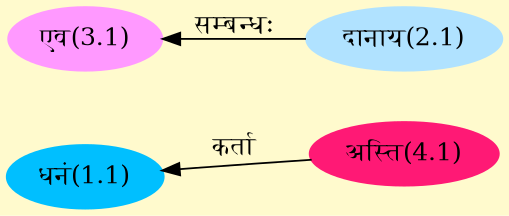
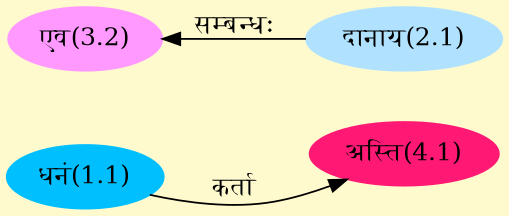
node "एव(3.1)": label "एव(3.1)" -> "एव(3.2)"
edge "अस्ति(4.1)" -> "धनं(1.1)": reversed
